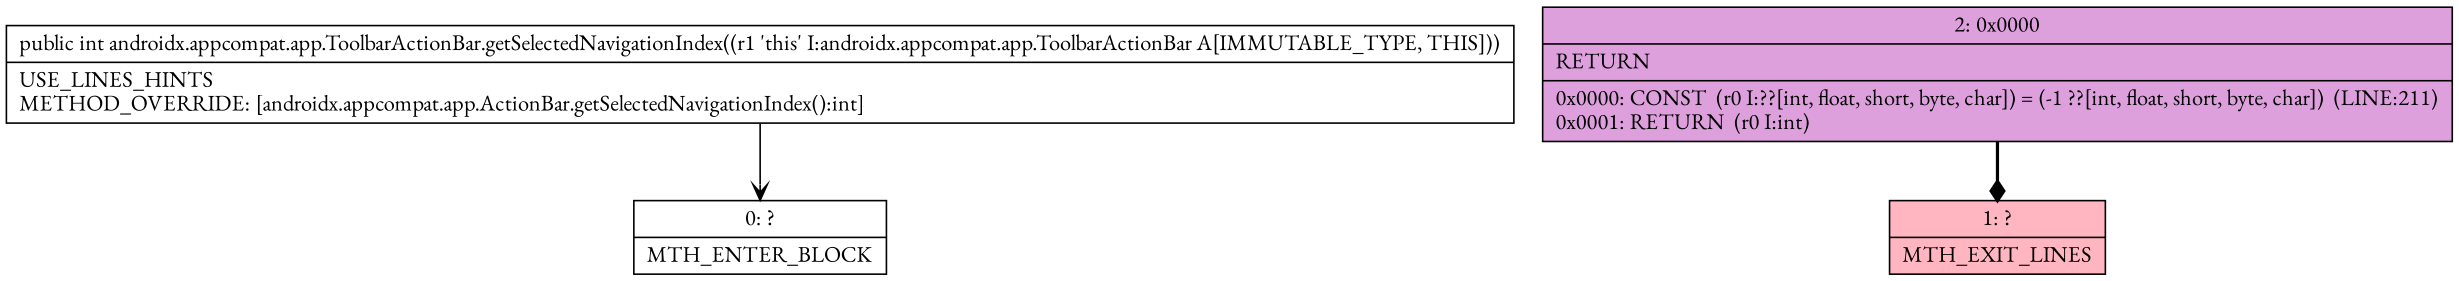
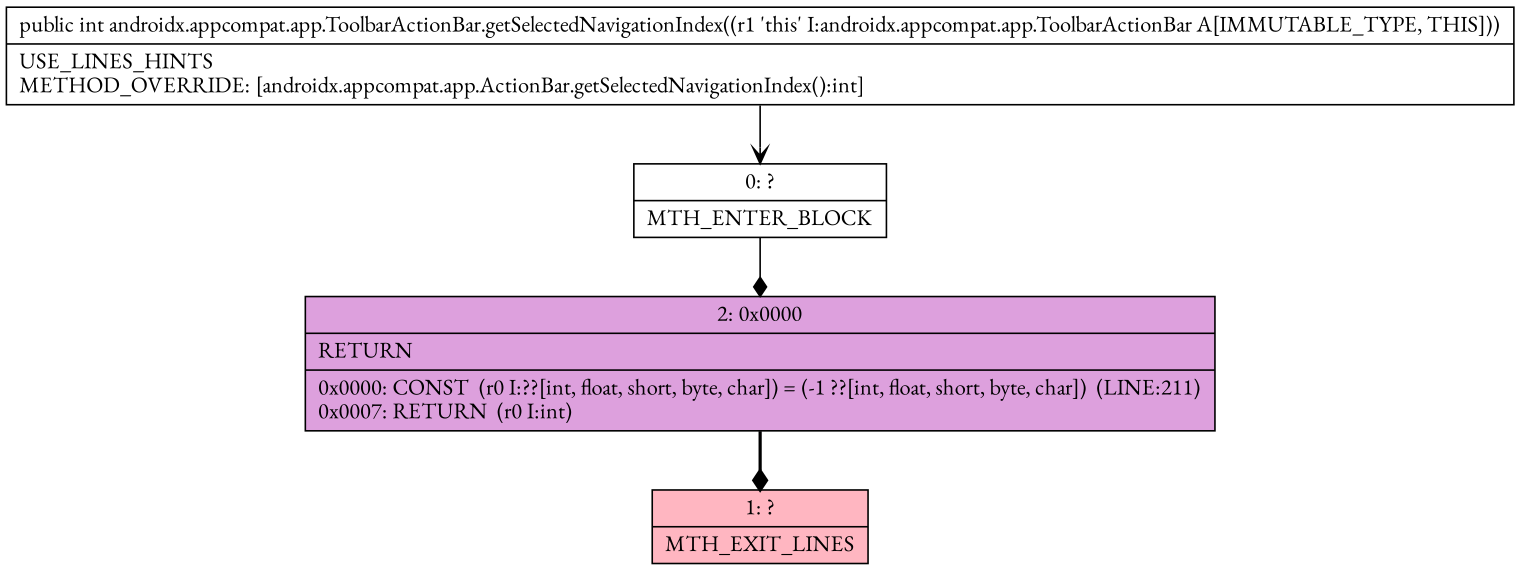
node "2: 0x0000": text "0x0001: RETURN  (r0 I:int)" -> "0x0007: RETURN  (r0 I:int)"
edge "0: ?" -> "2: 0x0000": added
